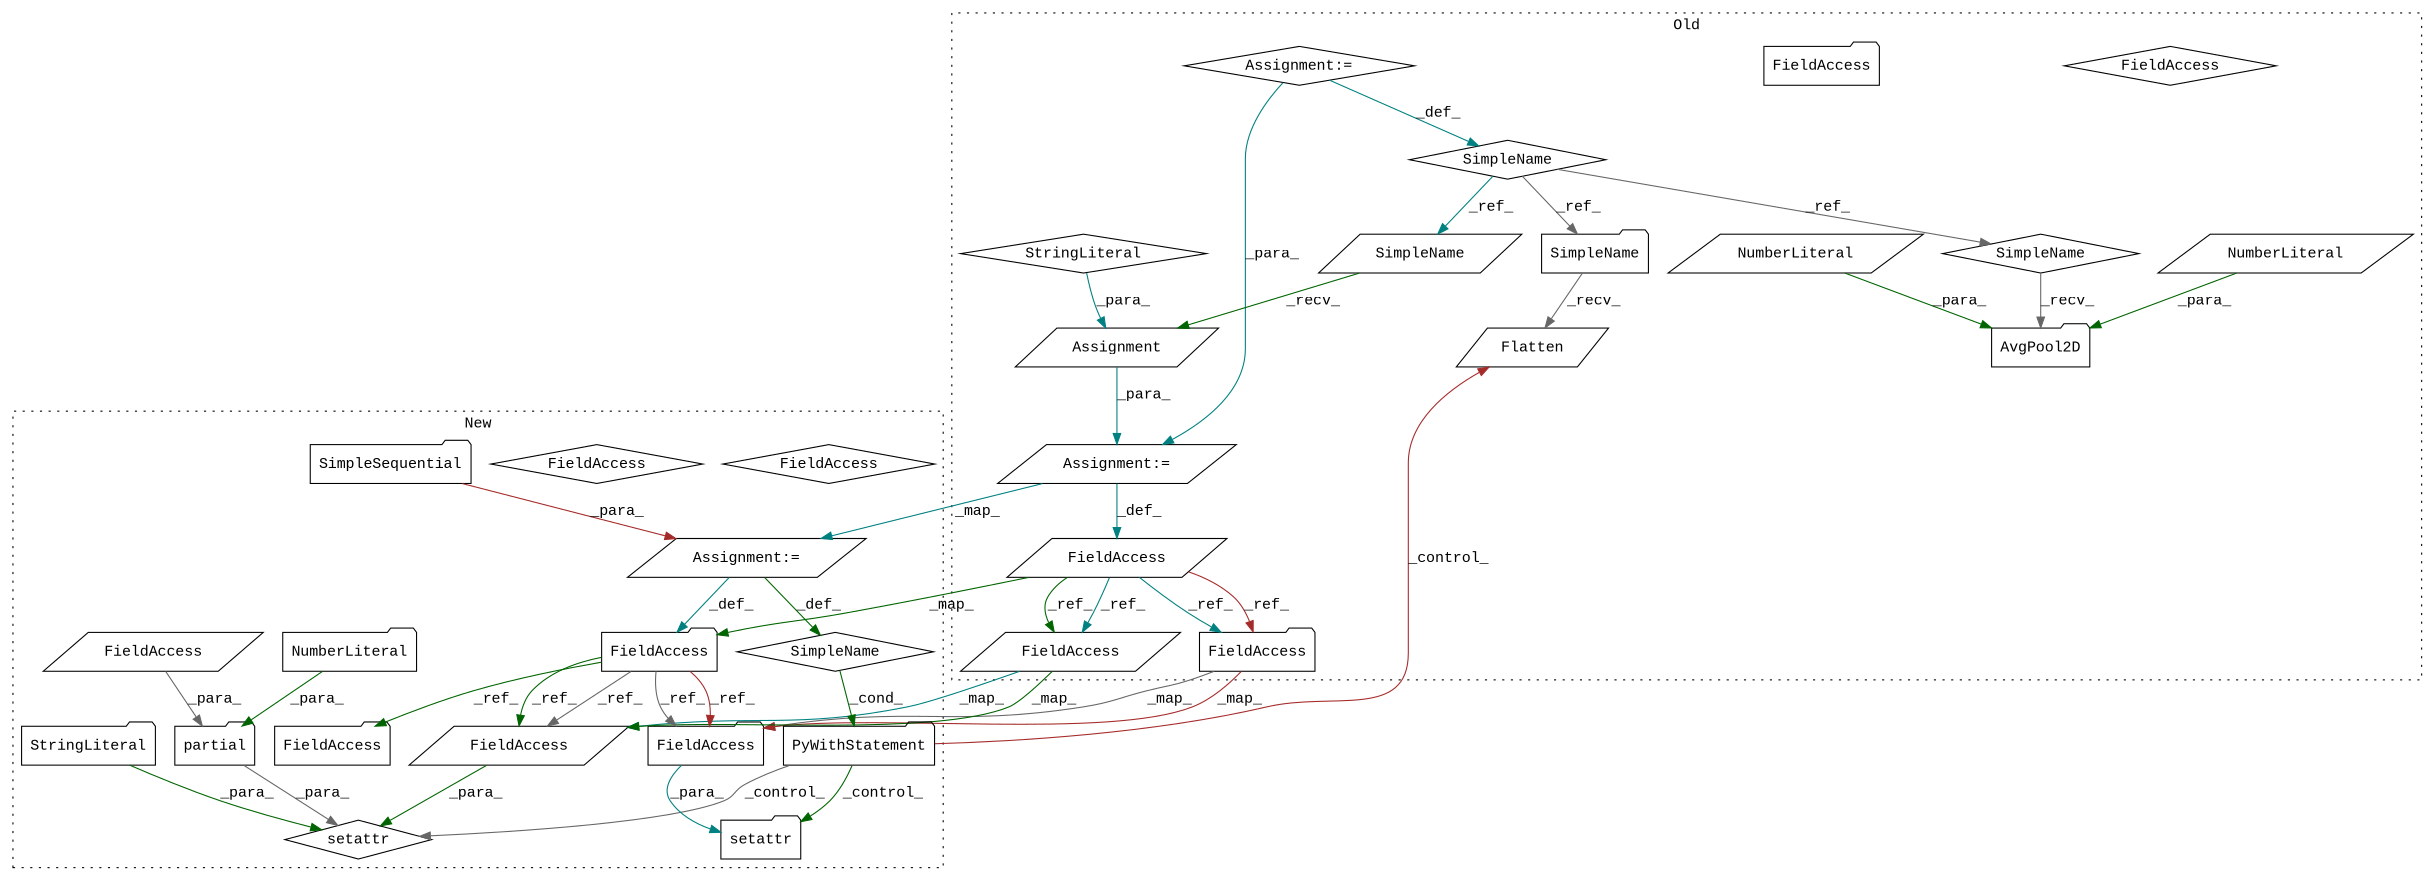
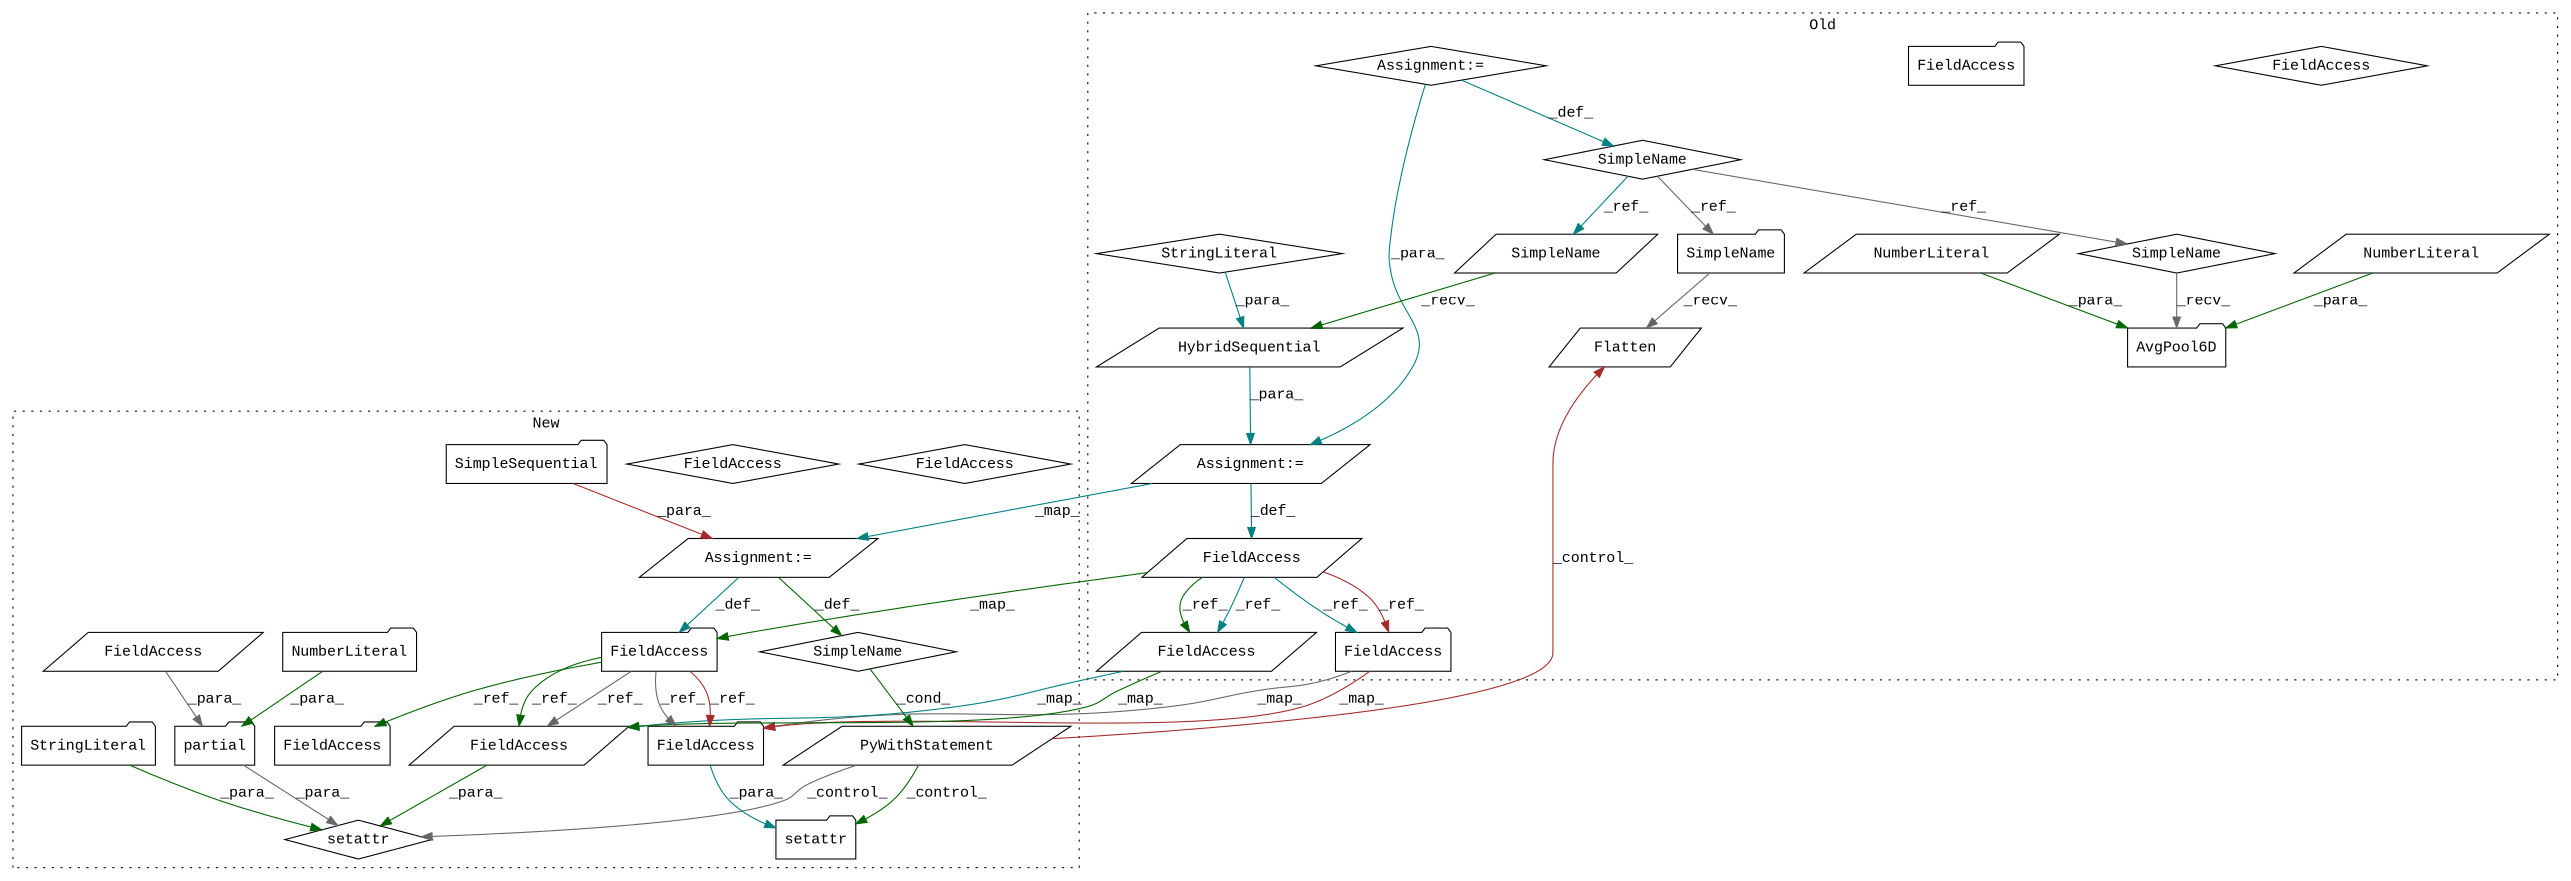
node "Assignment": label "Assignment" -> "HybridSequential"
node "AvgPool2D": label "AvgPool2D" -> "AvgPool6D"
node "PyWithStatement": shape folder -> parallelogram
